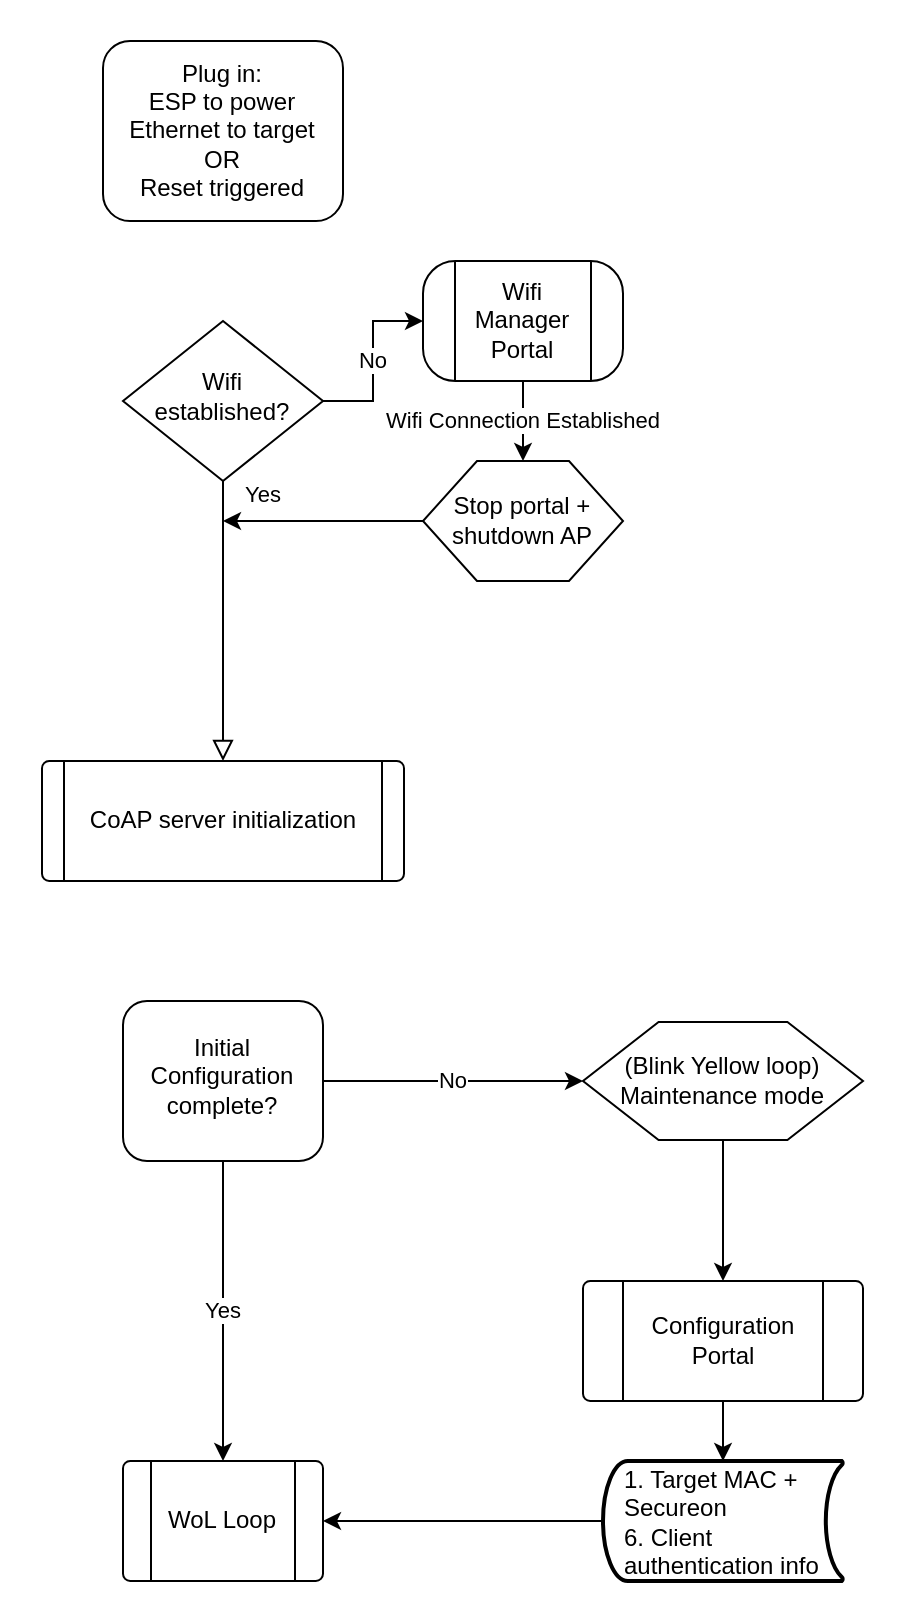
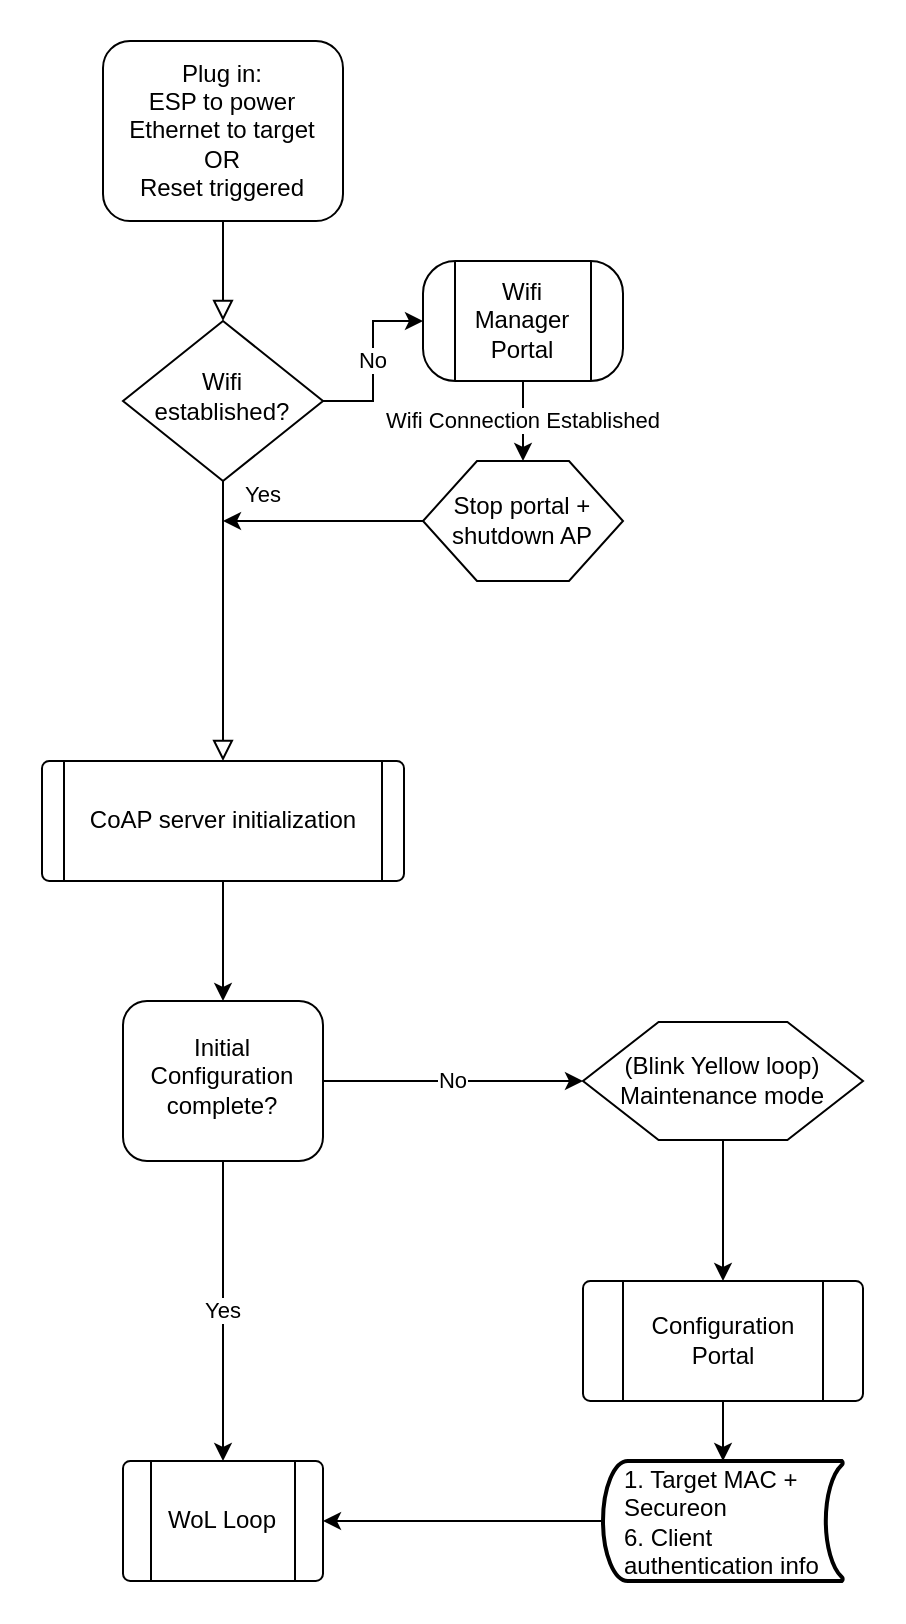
edge "Plug in: ESP to power Ethernet to target OR Reset triggered" -> "Wifi established?": added
edge "CoAP server initialization" -> "Initial Configuration complete?": added
